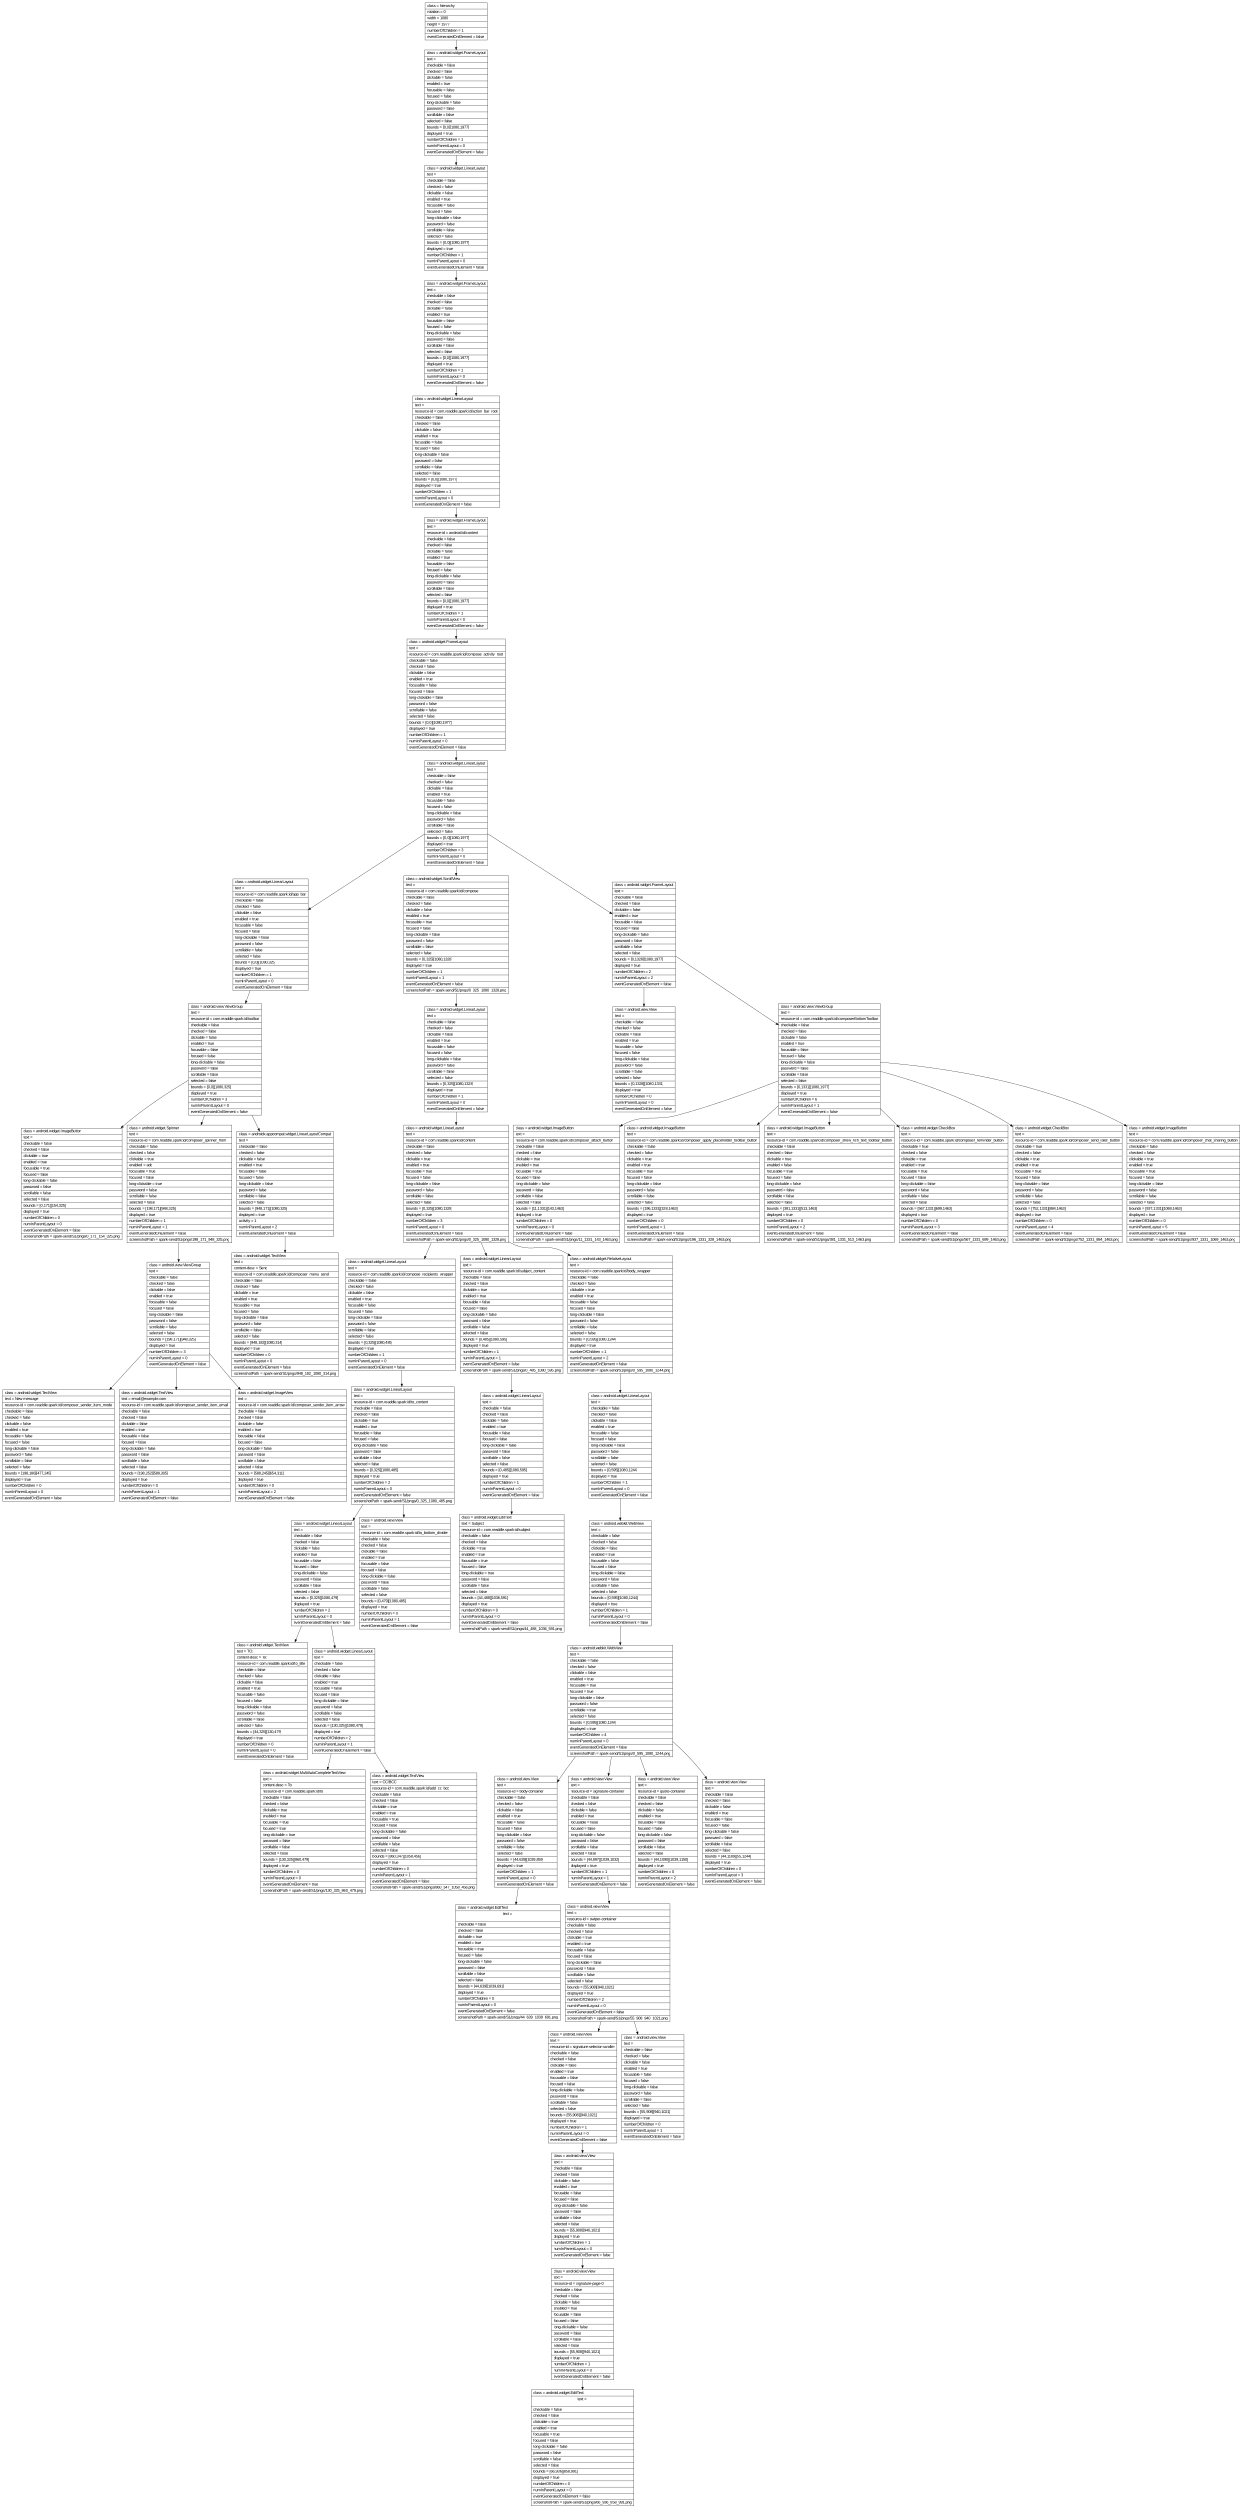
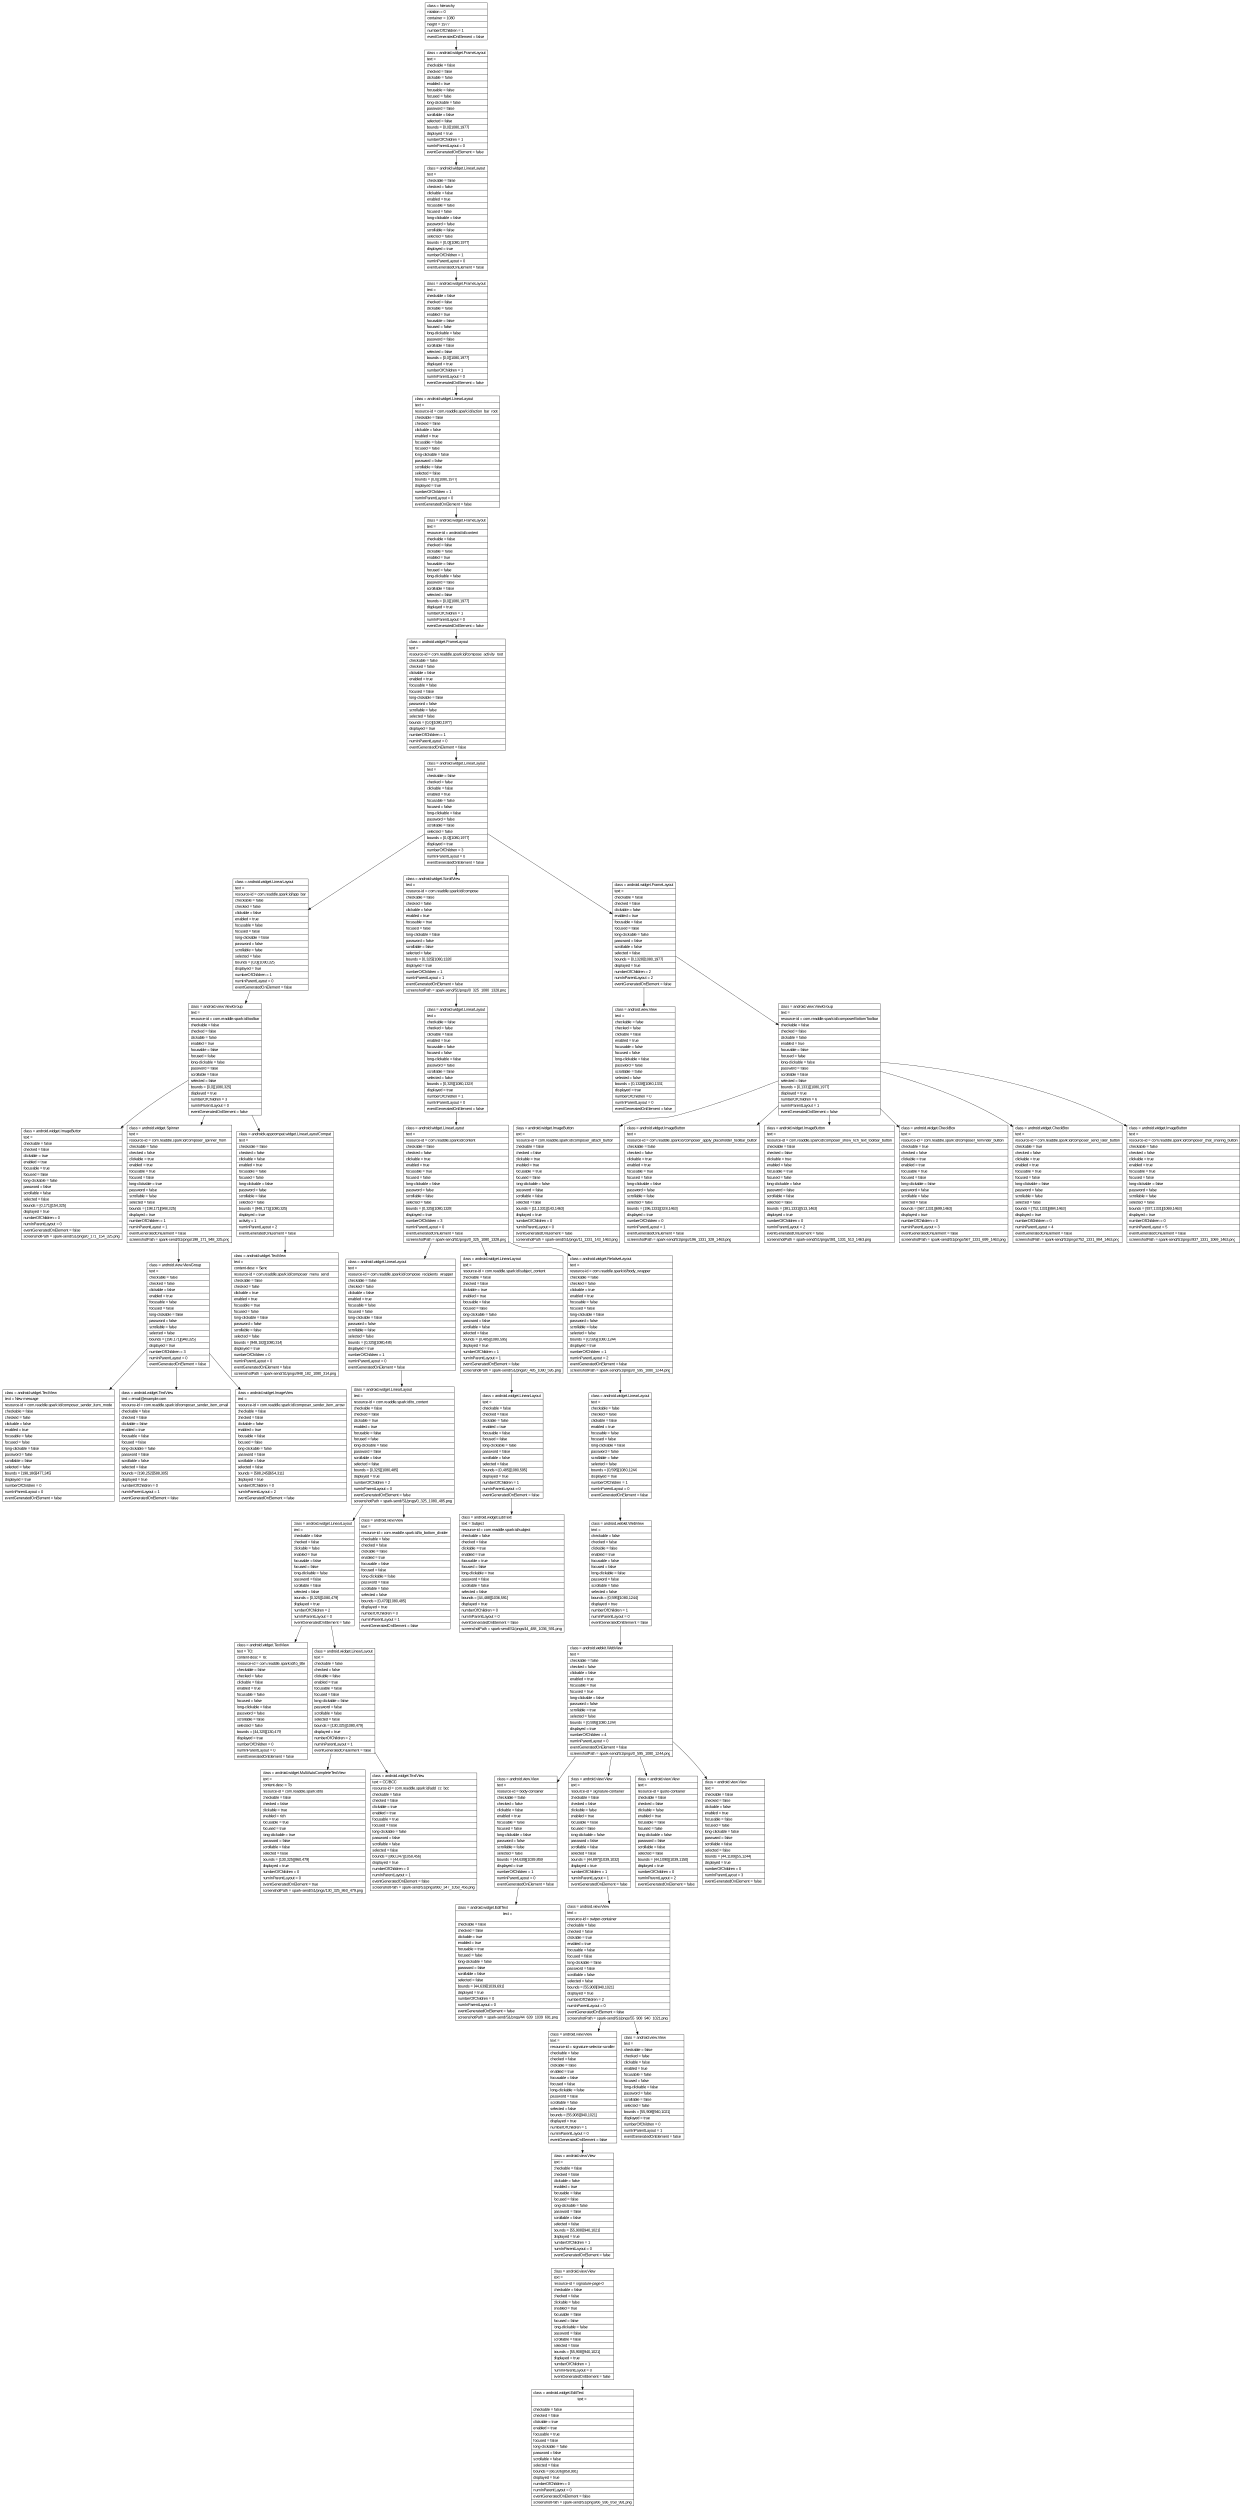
node "class = hierarchy": text "width = 1080" -> "container = 1080"
node "class = android.widget.Spinner": text "enabled = add" -> "enabled = true"
node "class = android.widget.MultiAutoCompleteTextView": text "enabled = true" -> "enabled = rich"
